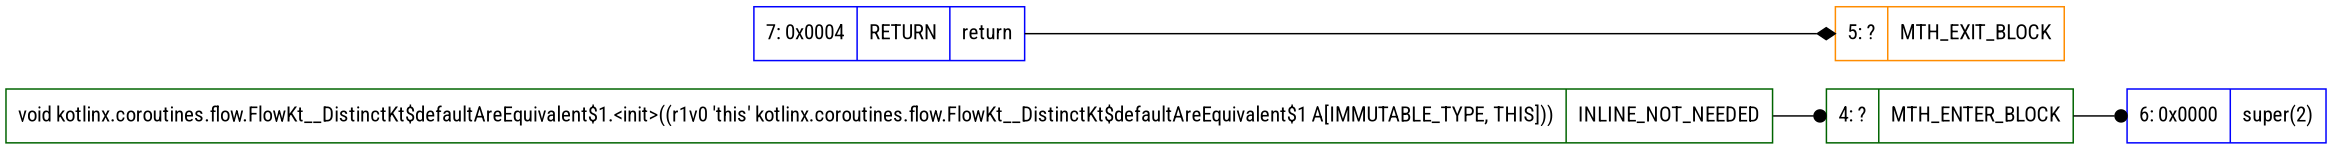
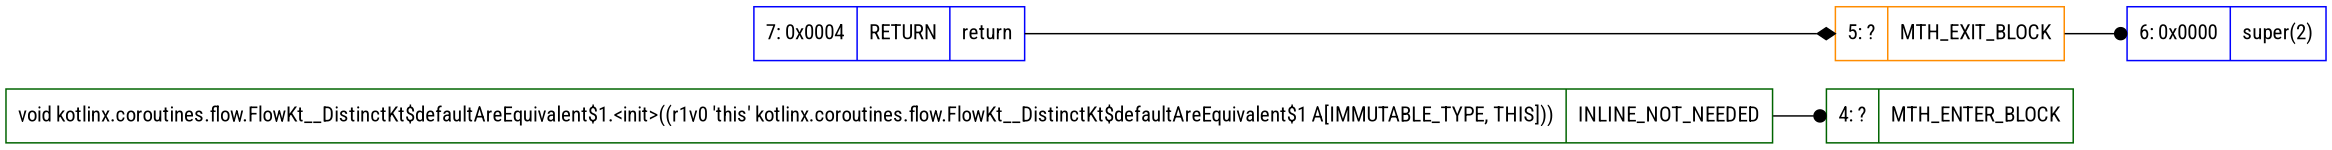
edge "4: ?" -> "6: 0x0000": now "5: ?" -> "6: 0x0000"
